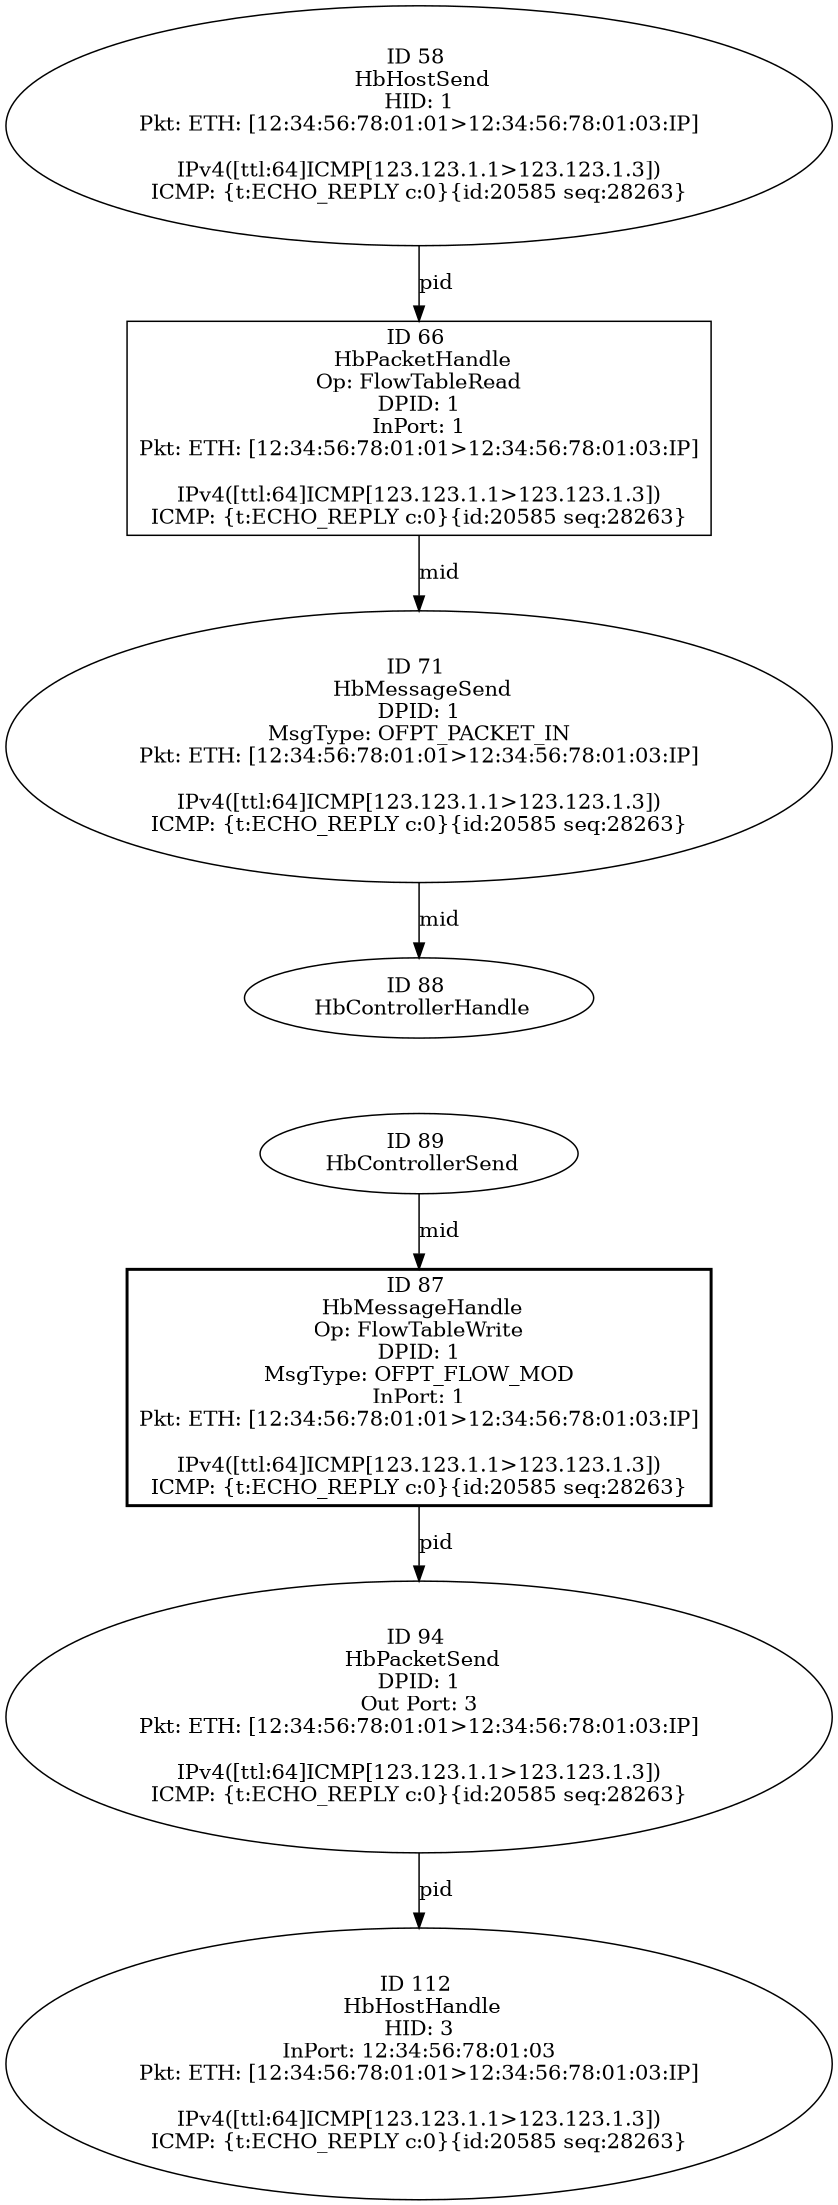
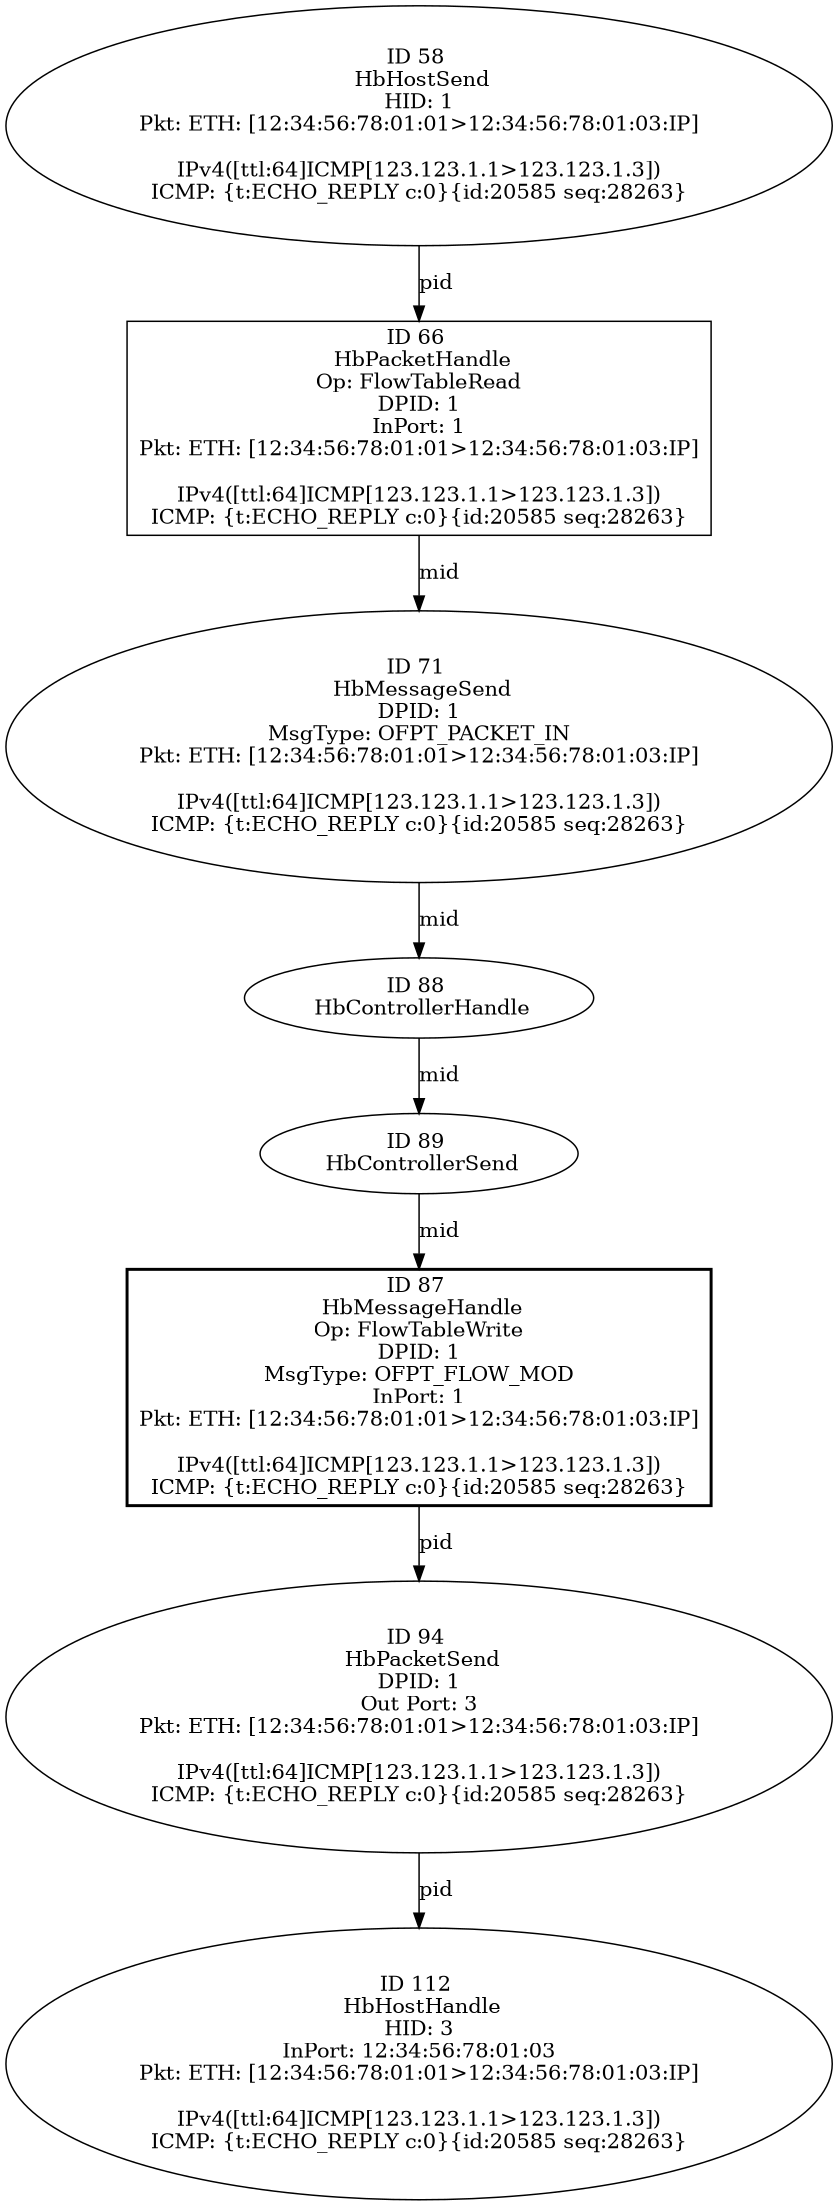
edge "ID 88 HbControllerHandle" -> "ID 89 HbControllerSend": added, label "mid"
